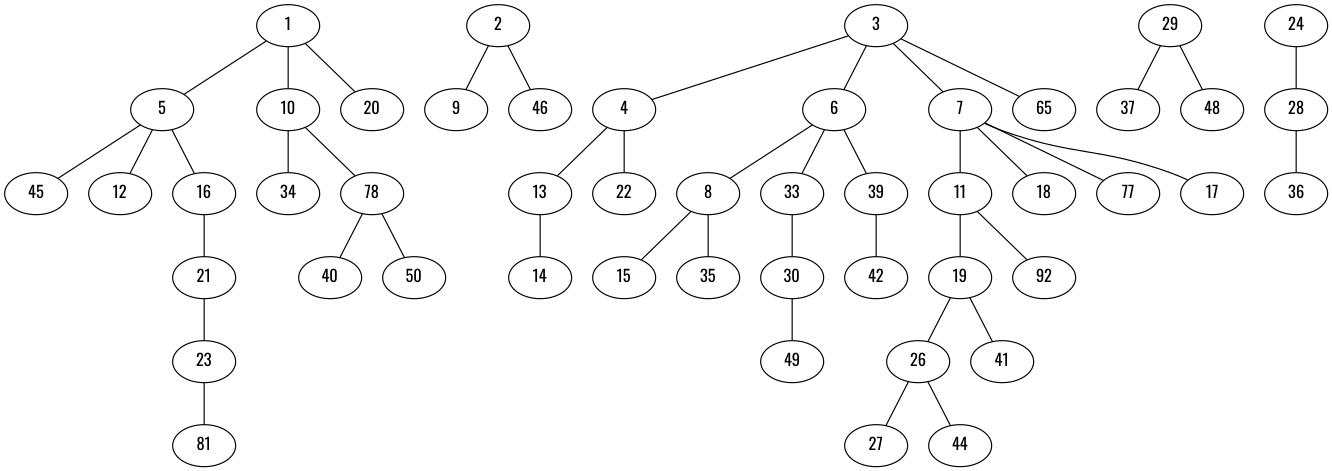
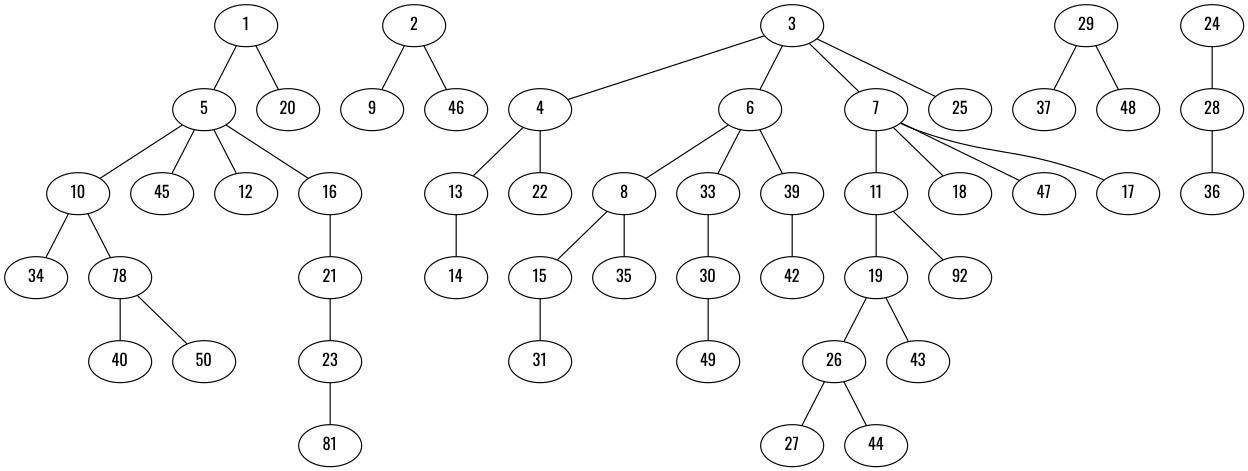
edge "1" -- "10": now "5" -- "10"
node "65": label "65" -> "25"
node "77": label "77" -> "47"
node "31": added
node "41": label "41" -> "43"
